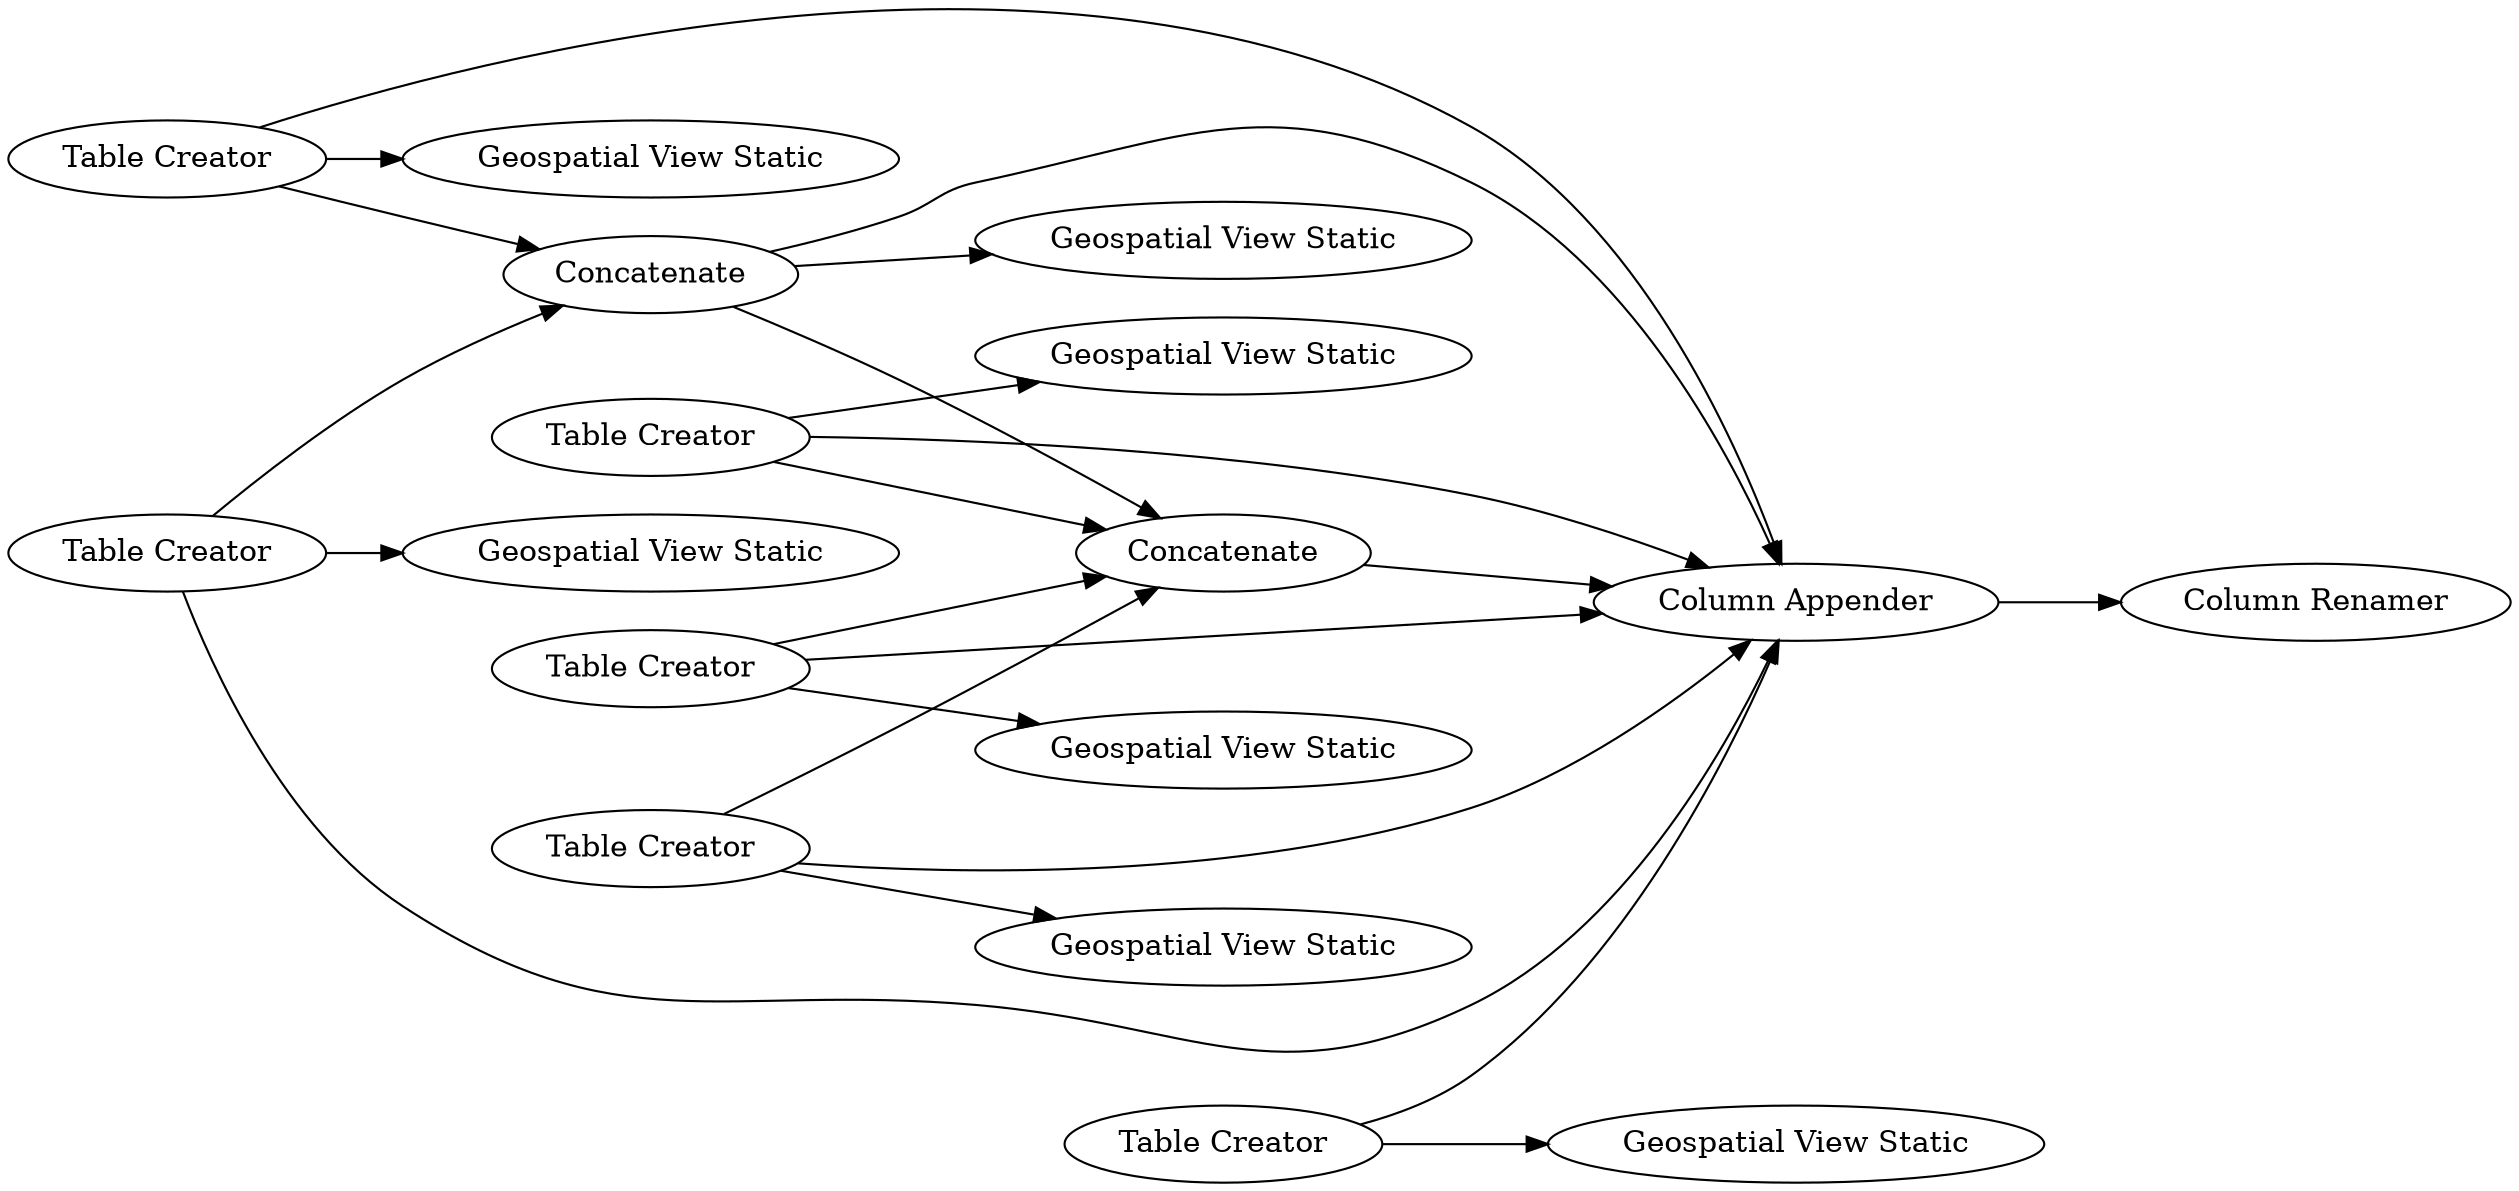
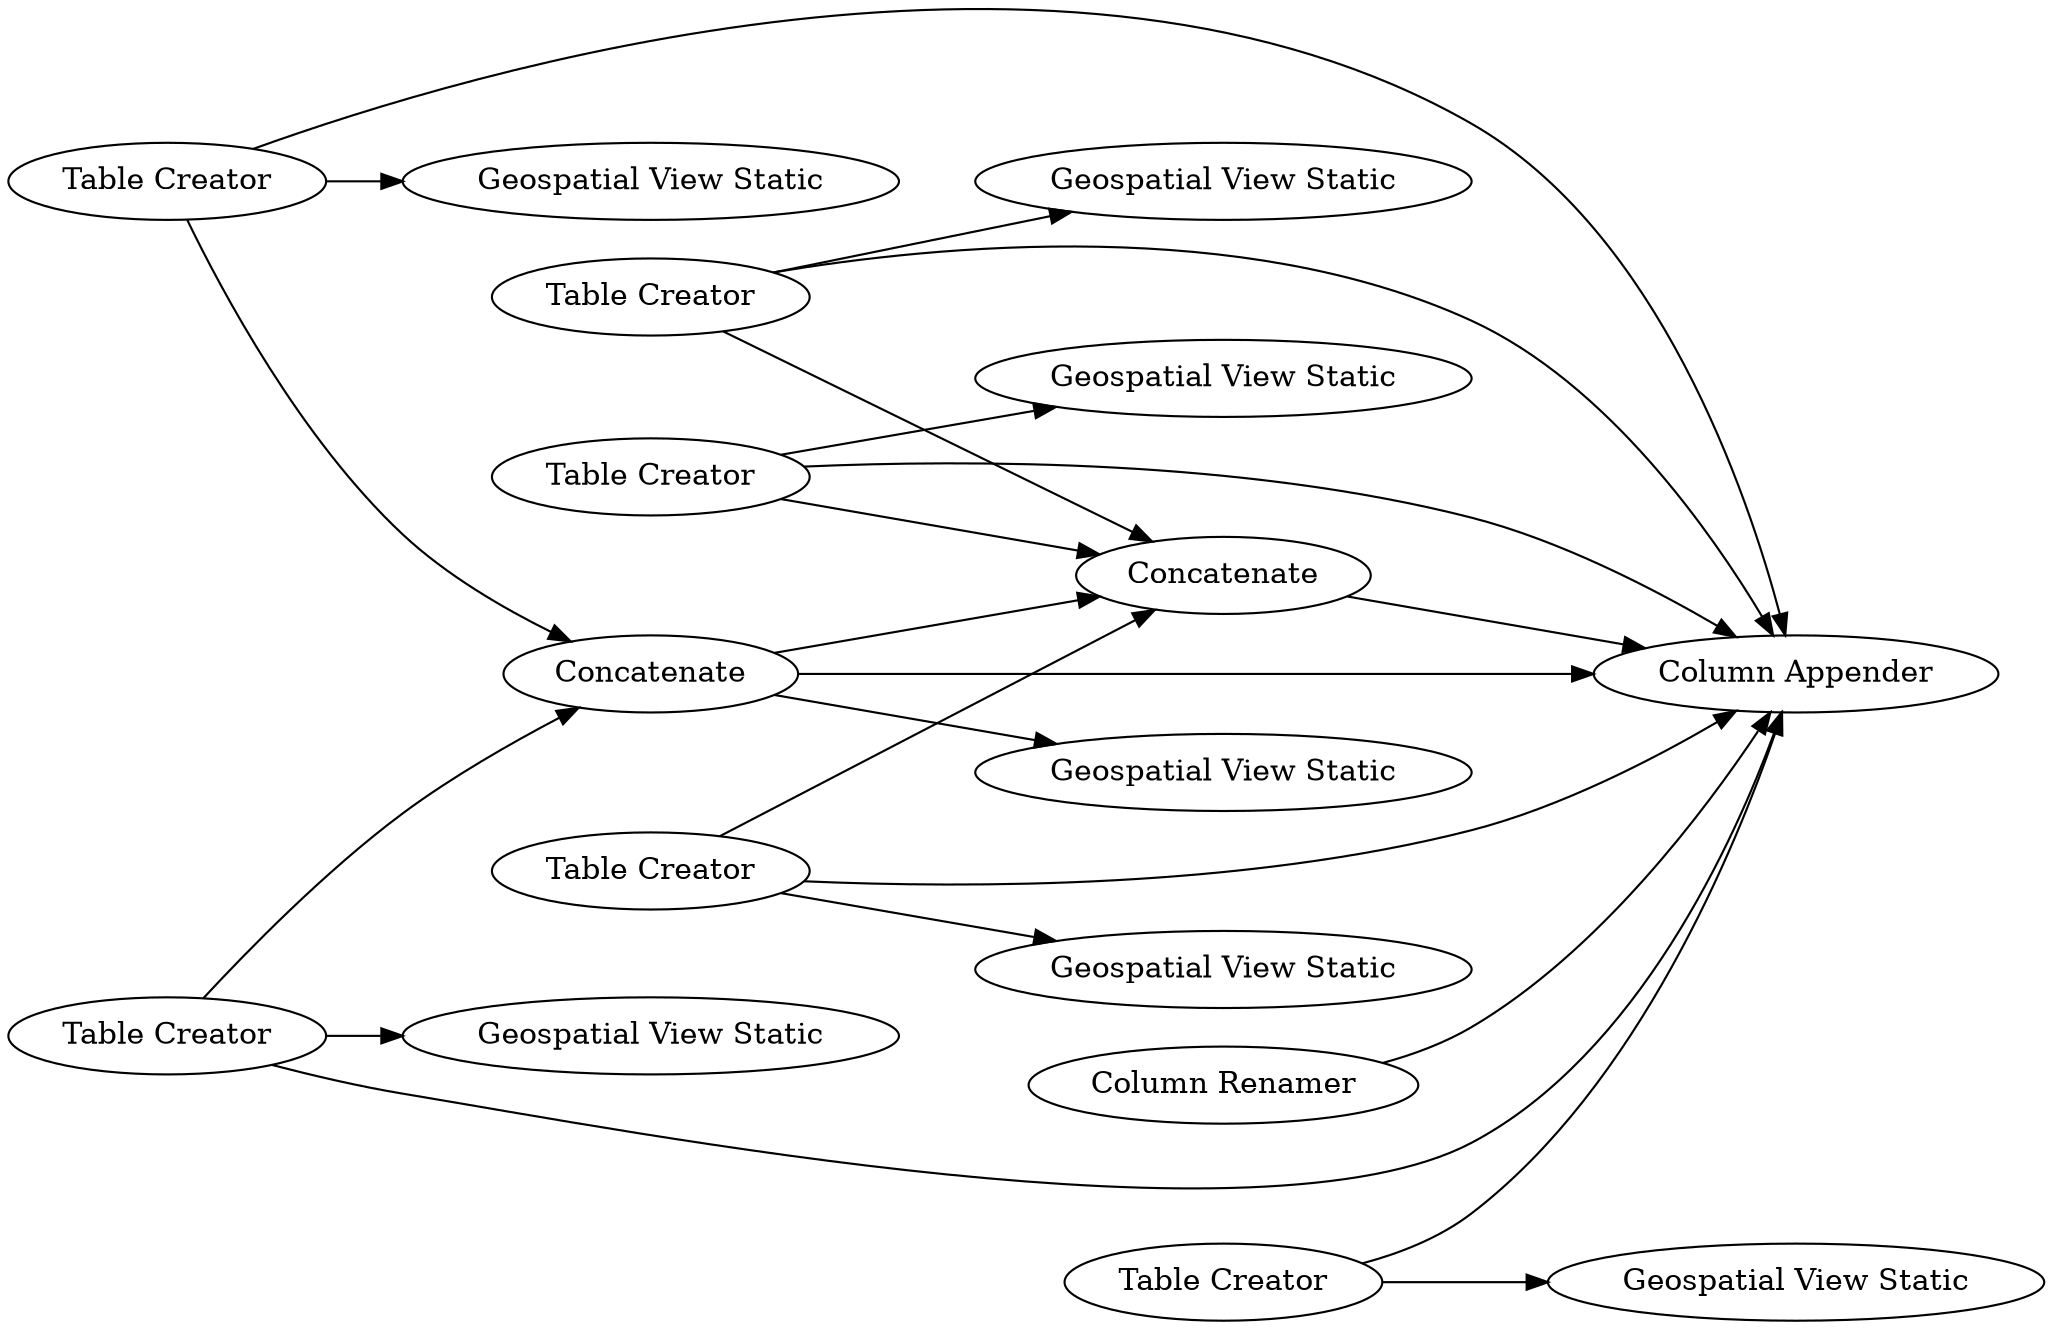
edge "Column Appender" -> "Column Renamer": reversed
